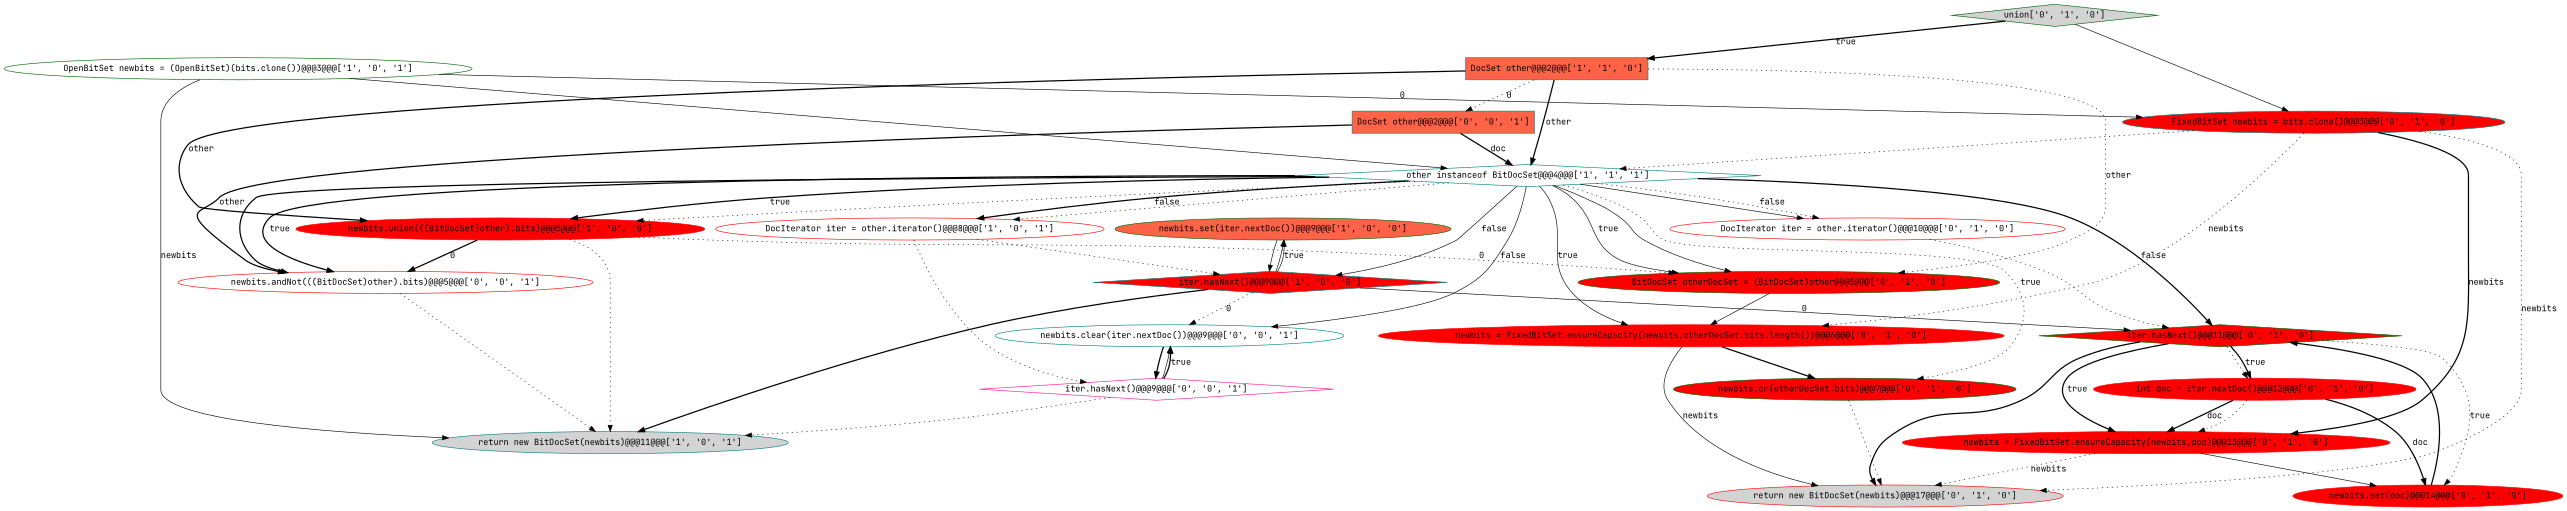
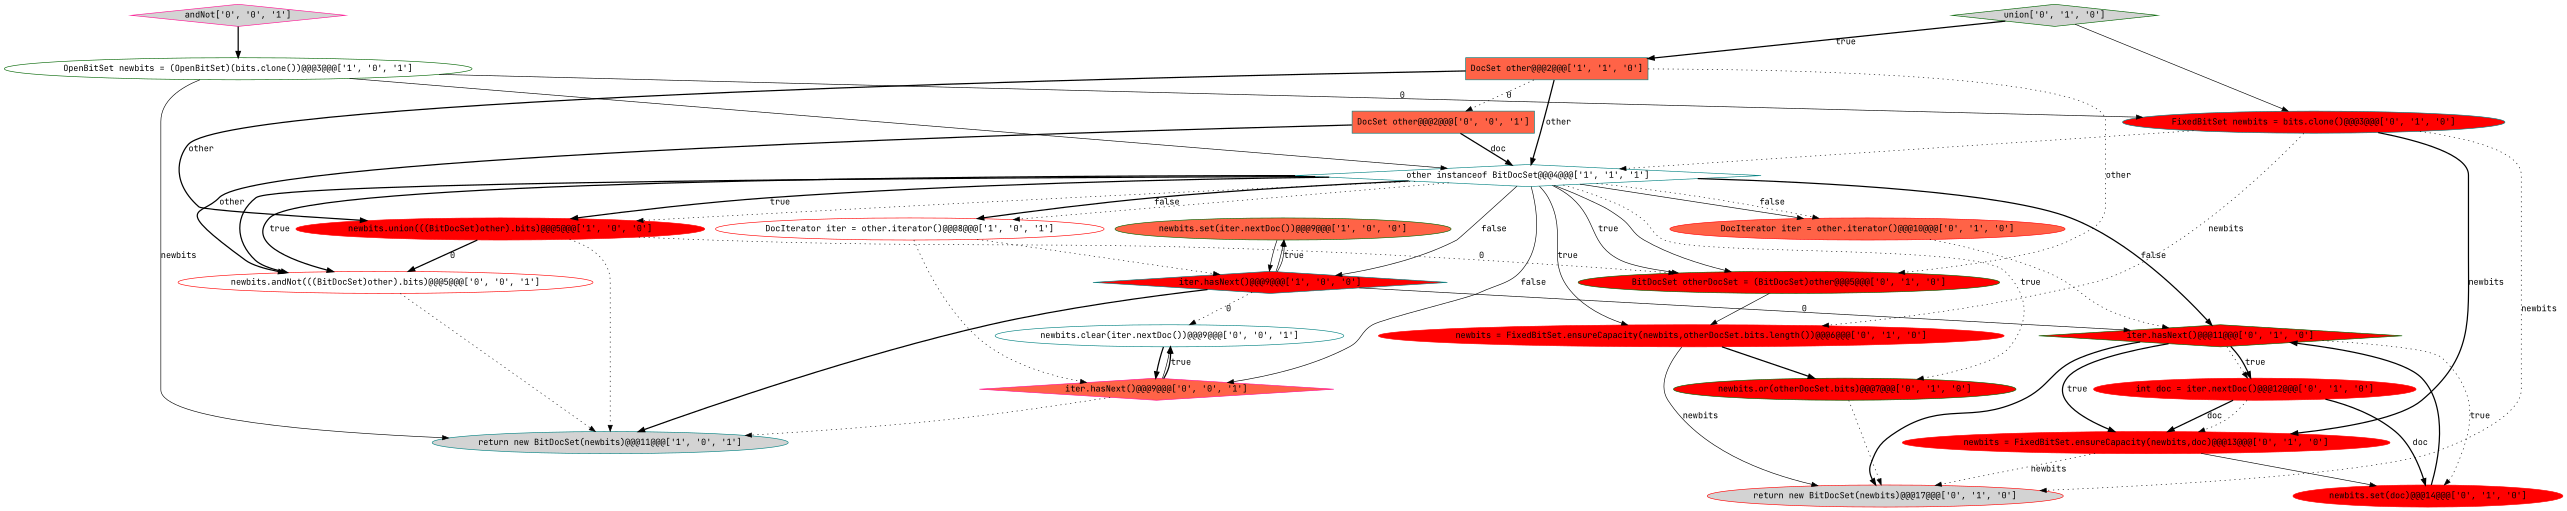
node "andNot['0', '0', '1']": added
node "DocIterator iter = other.iterator()@@@10@@@['0', '1', '0']": fillcolor white -> tomato
edge "other instanceof BitDocSet@@@4@@@['1', '1', '1']" -> "newbits.clear(iter.nextDoc())@@@9@@@['0', '0', '1']": now "other instanceof BitDocSet@@@4@@@['1', '1', '1']" -> "iter.hasNext()@@@9@@@['0', '0', '1']"
node "iter.hasNext()@@@9@@@['0', '0', '1']": fillcolor white -> tomato
